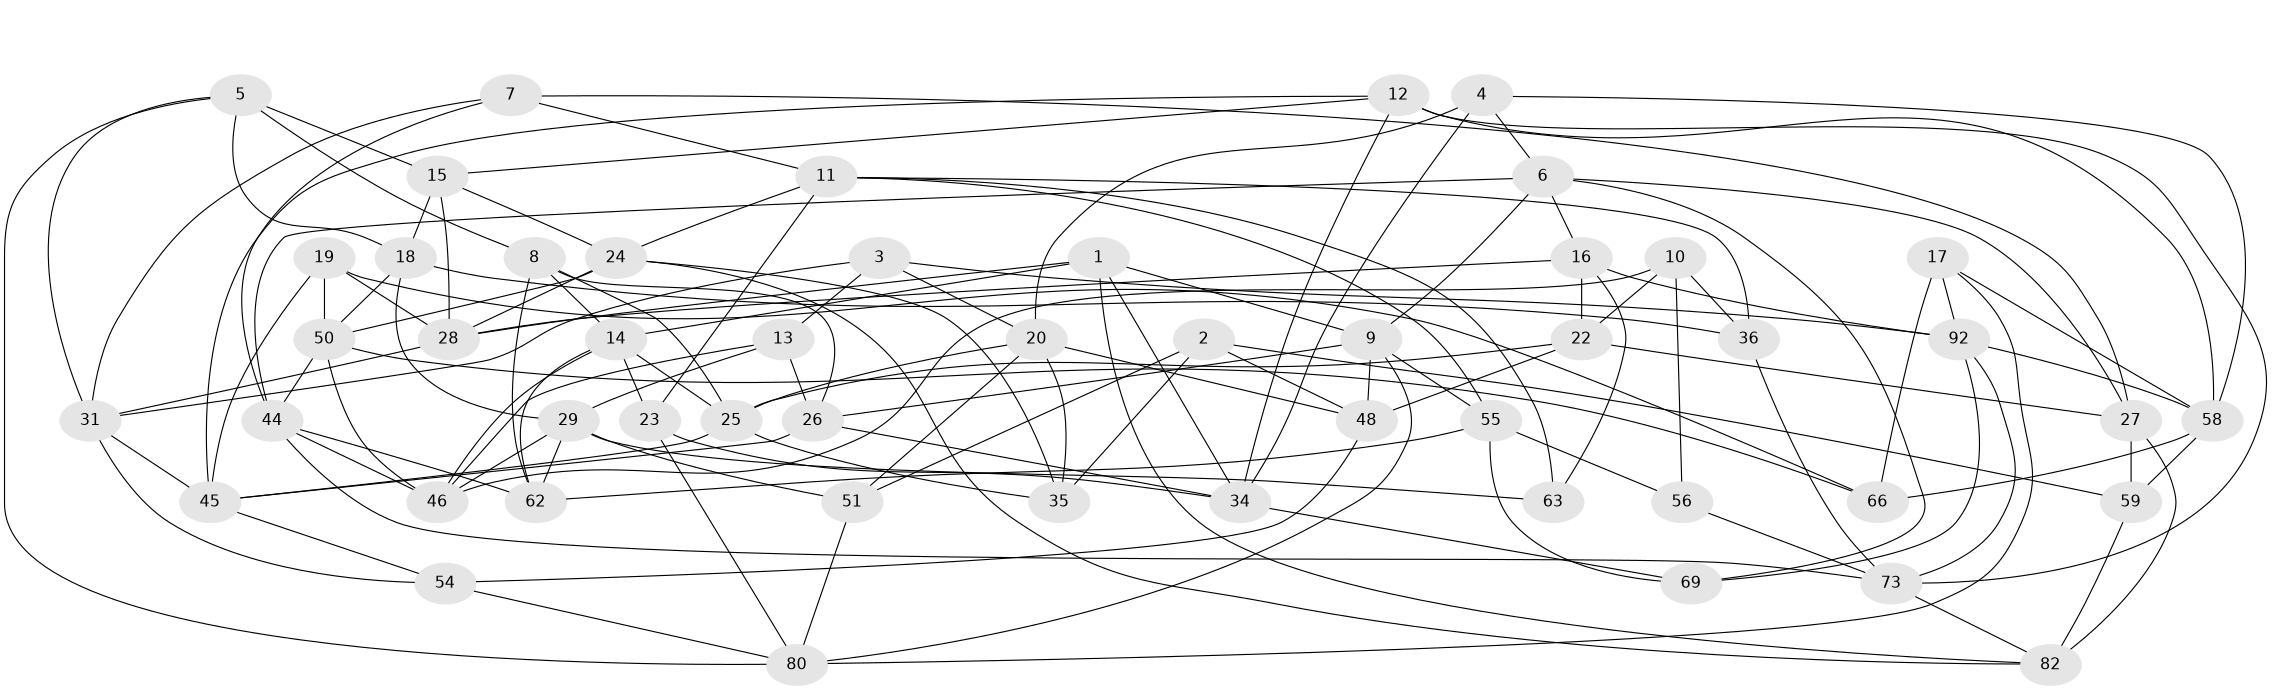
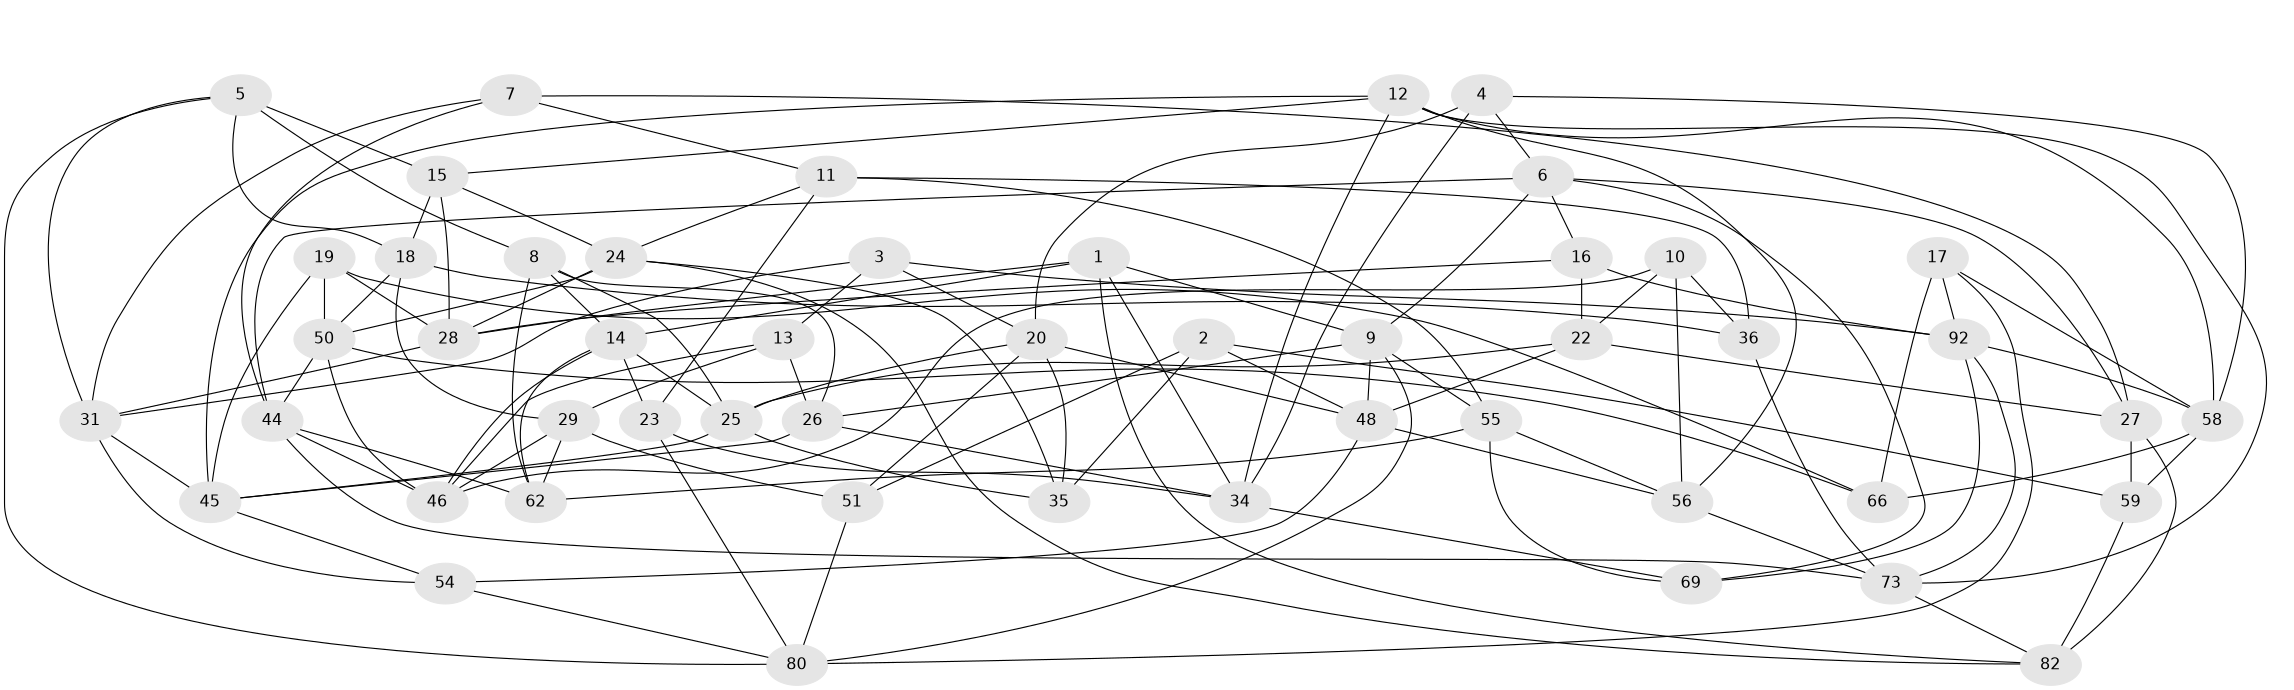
edge "12" -- "56": added
edge "48" -- "56": added
node "63": removed
